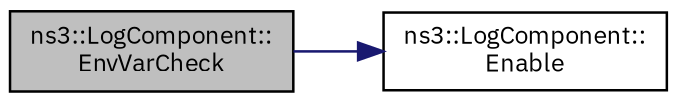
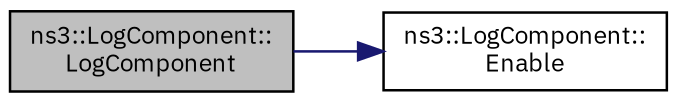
node "ns3::LogComponent:: EnvVarCheck": label "ns3::LogComponent:: EnvVarCheck" -> "ns3::LogComponent:: LogComponent"
